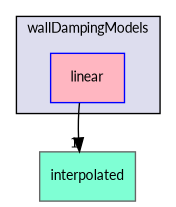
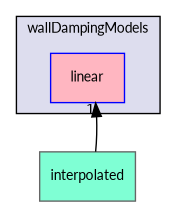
edge "linear" -> "interpolated": reversed
